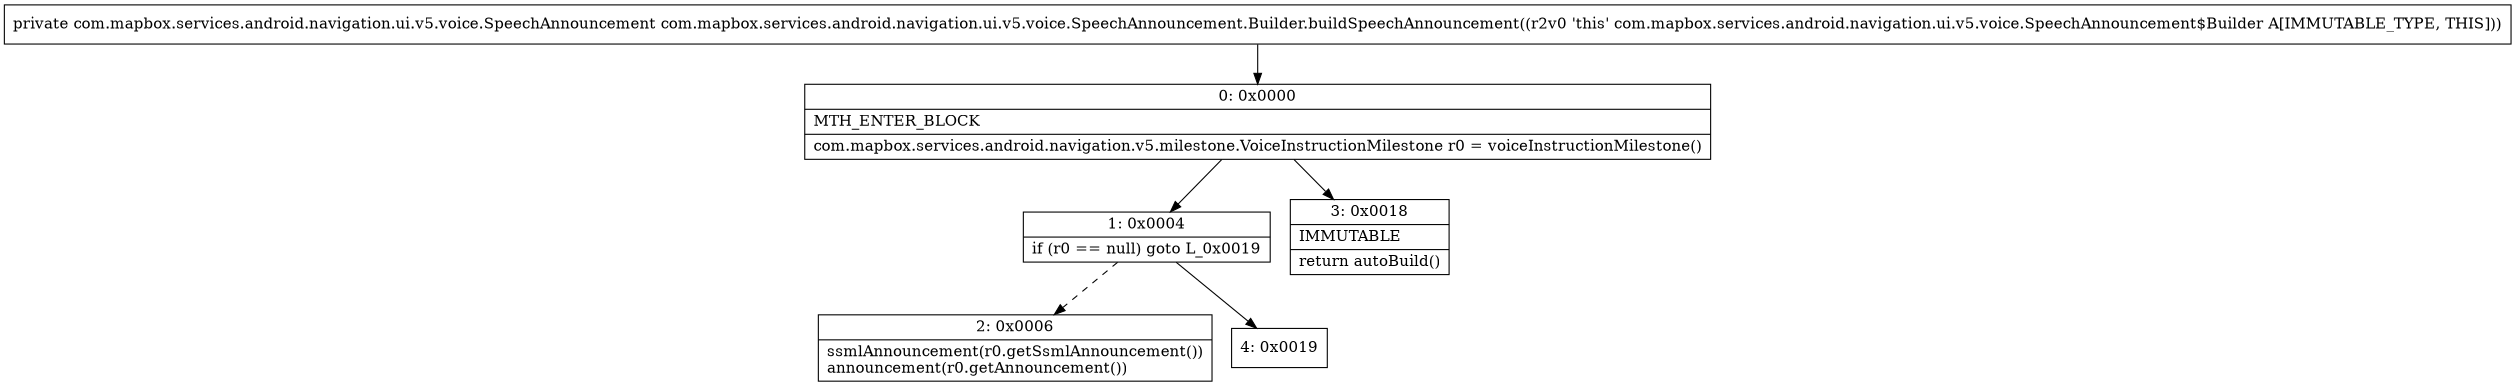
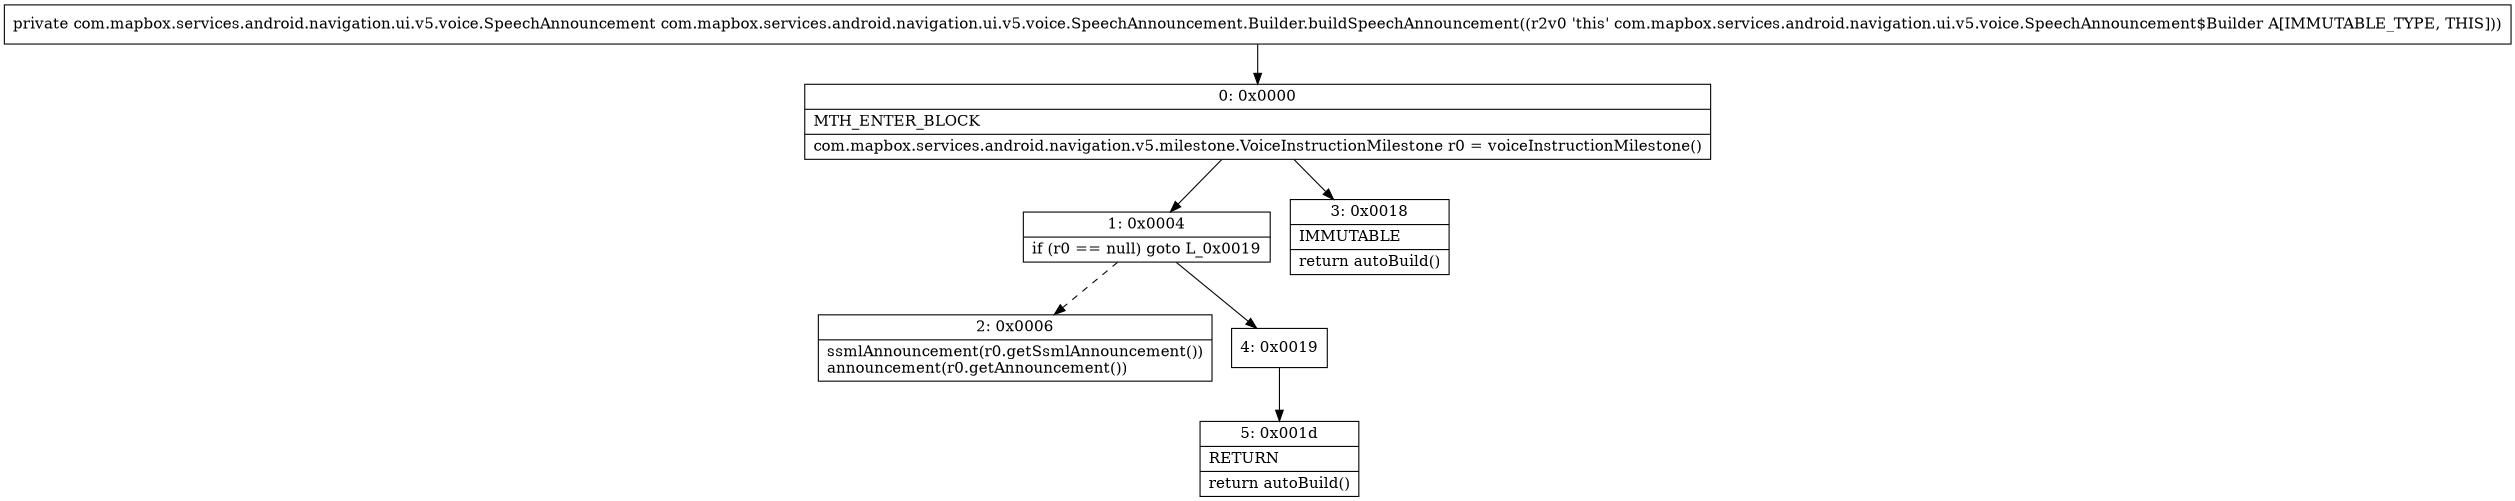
node "5: 0x001d": added
